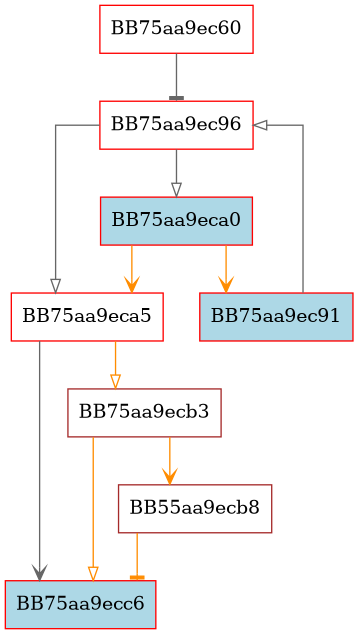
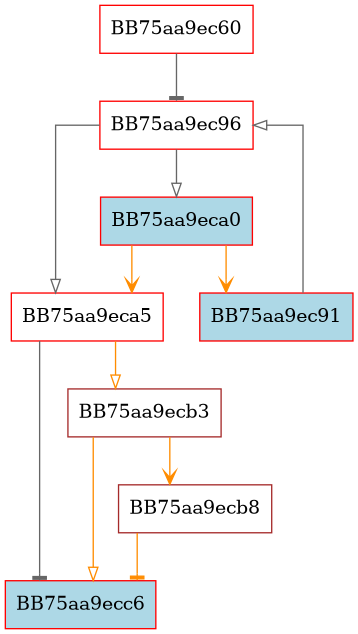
edge "BB75aa9eca5" -> "BB75aa9ecc6": arrowhead vee -> tee
node "BB55aa9ecb8": label "BB55aa9ecb8" -> "BB75aa9ecb8"
